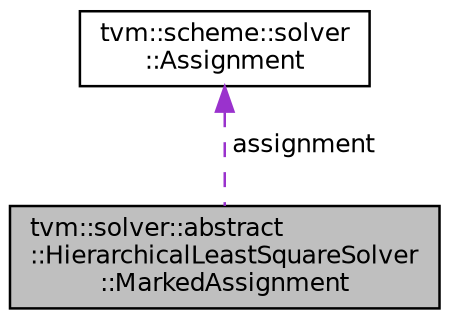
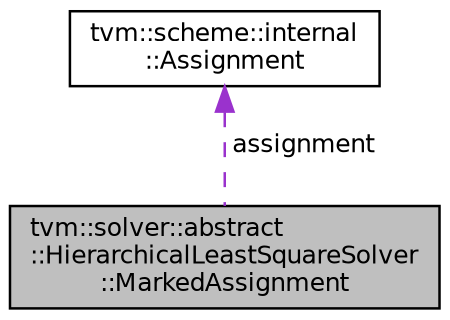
node "tvm::scheme::solver ::Assignment": label "tvm::scheme::solver ::Assignment" -> "tvm::scheme::internal ::Assignment"
